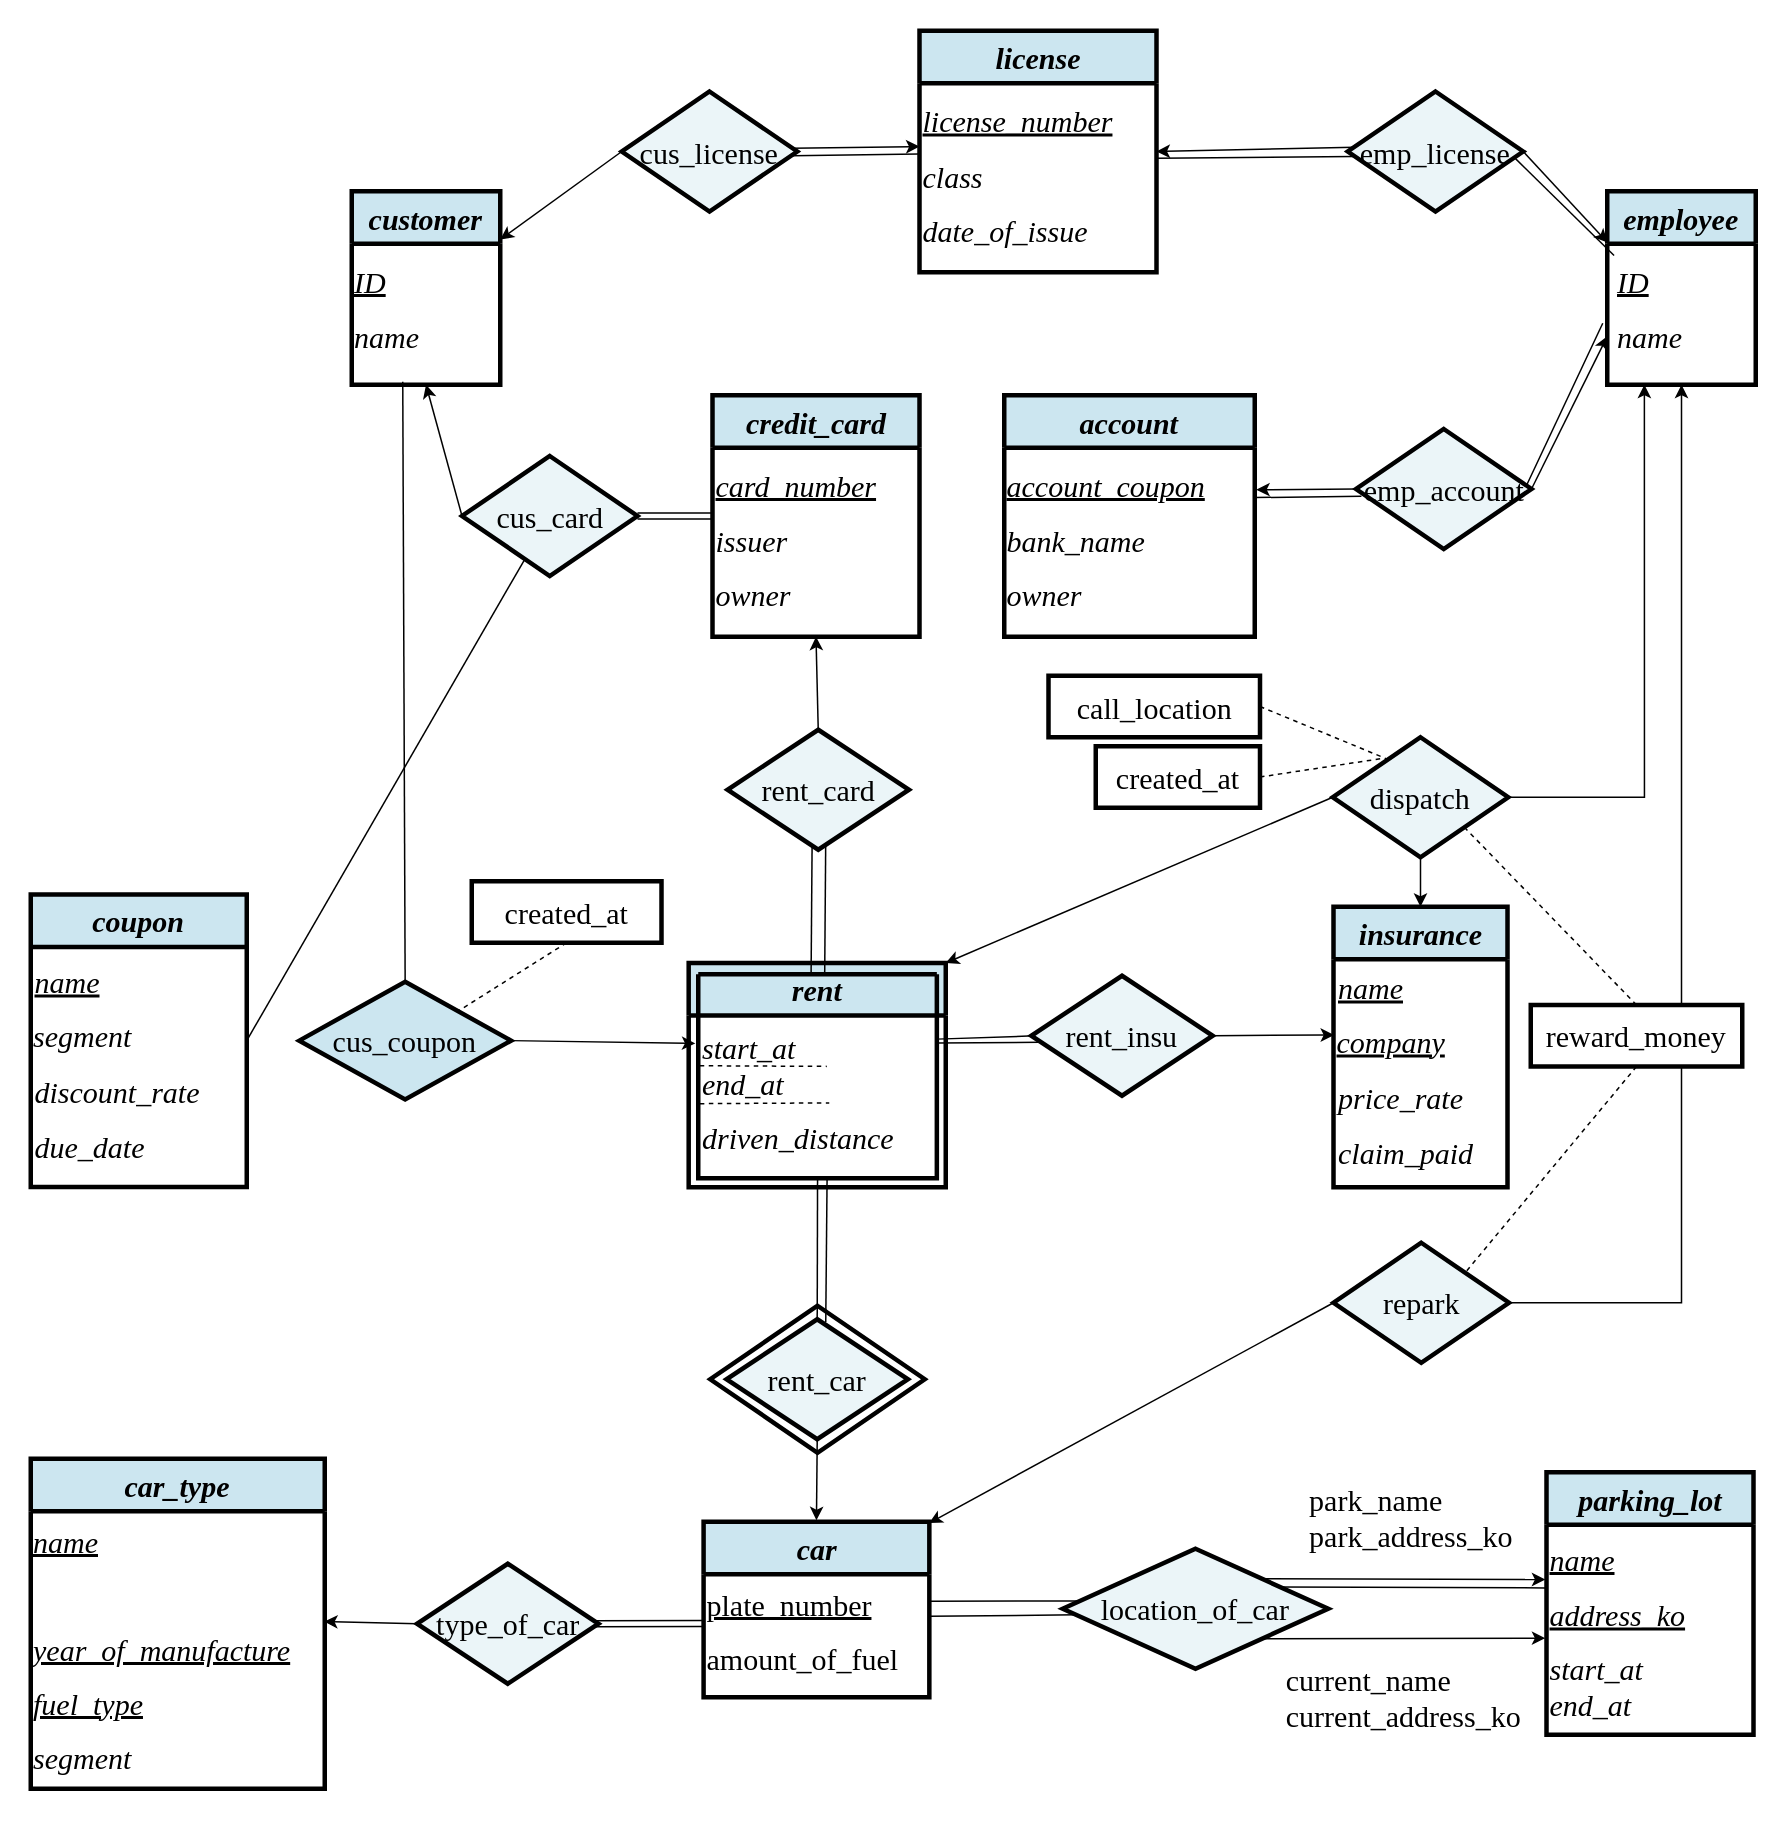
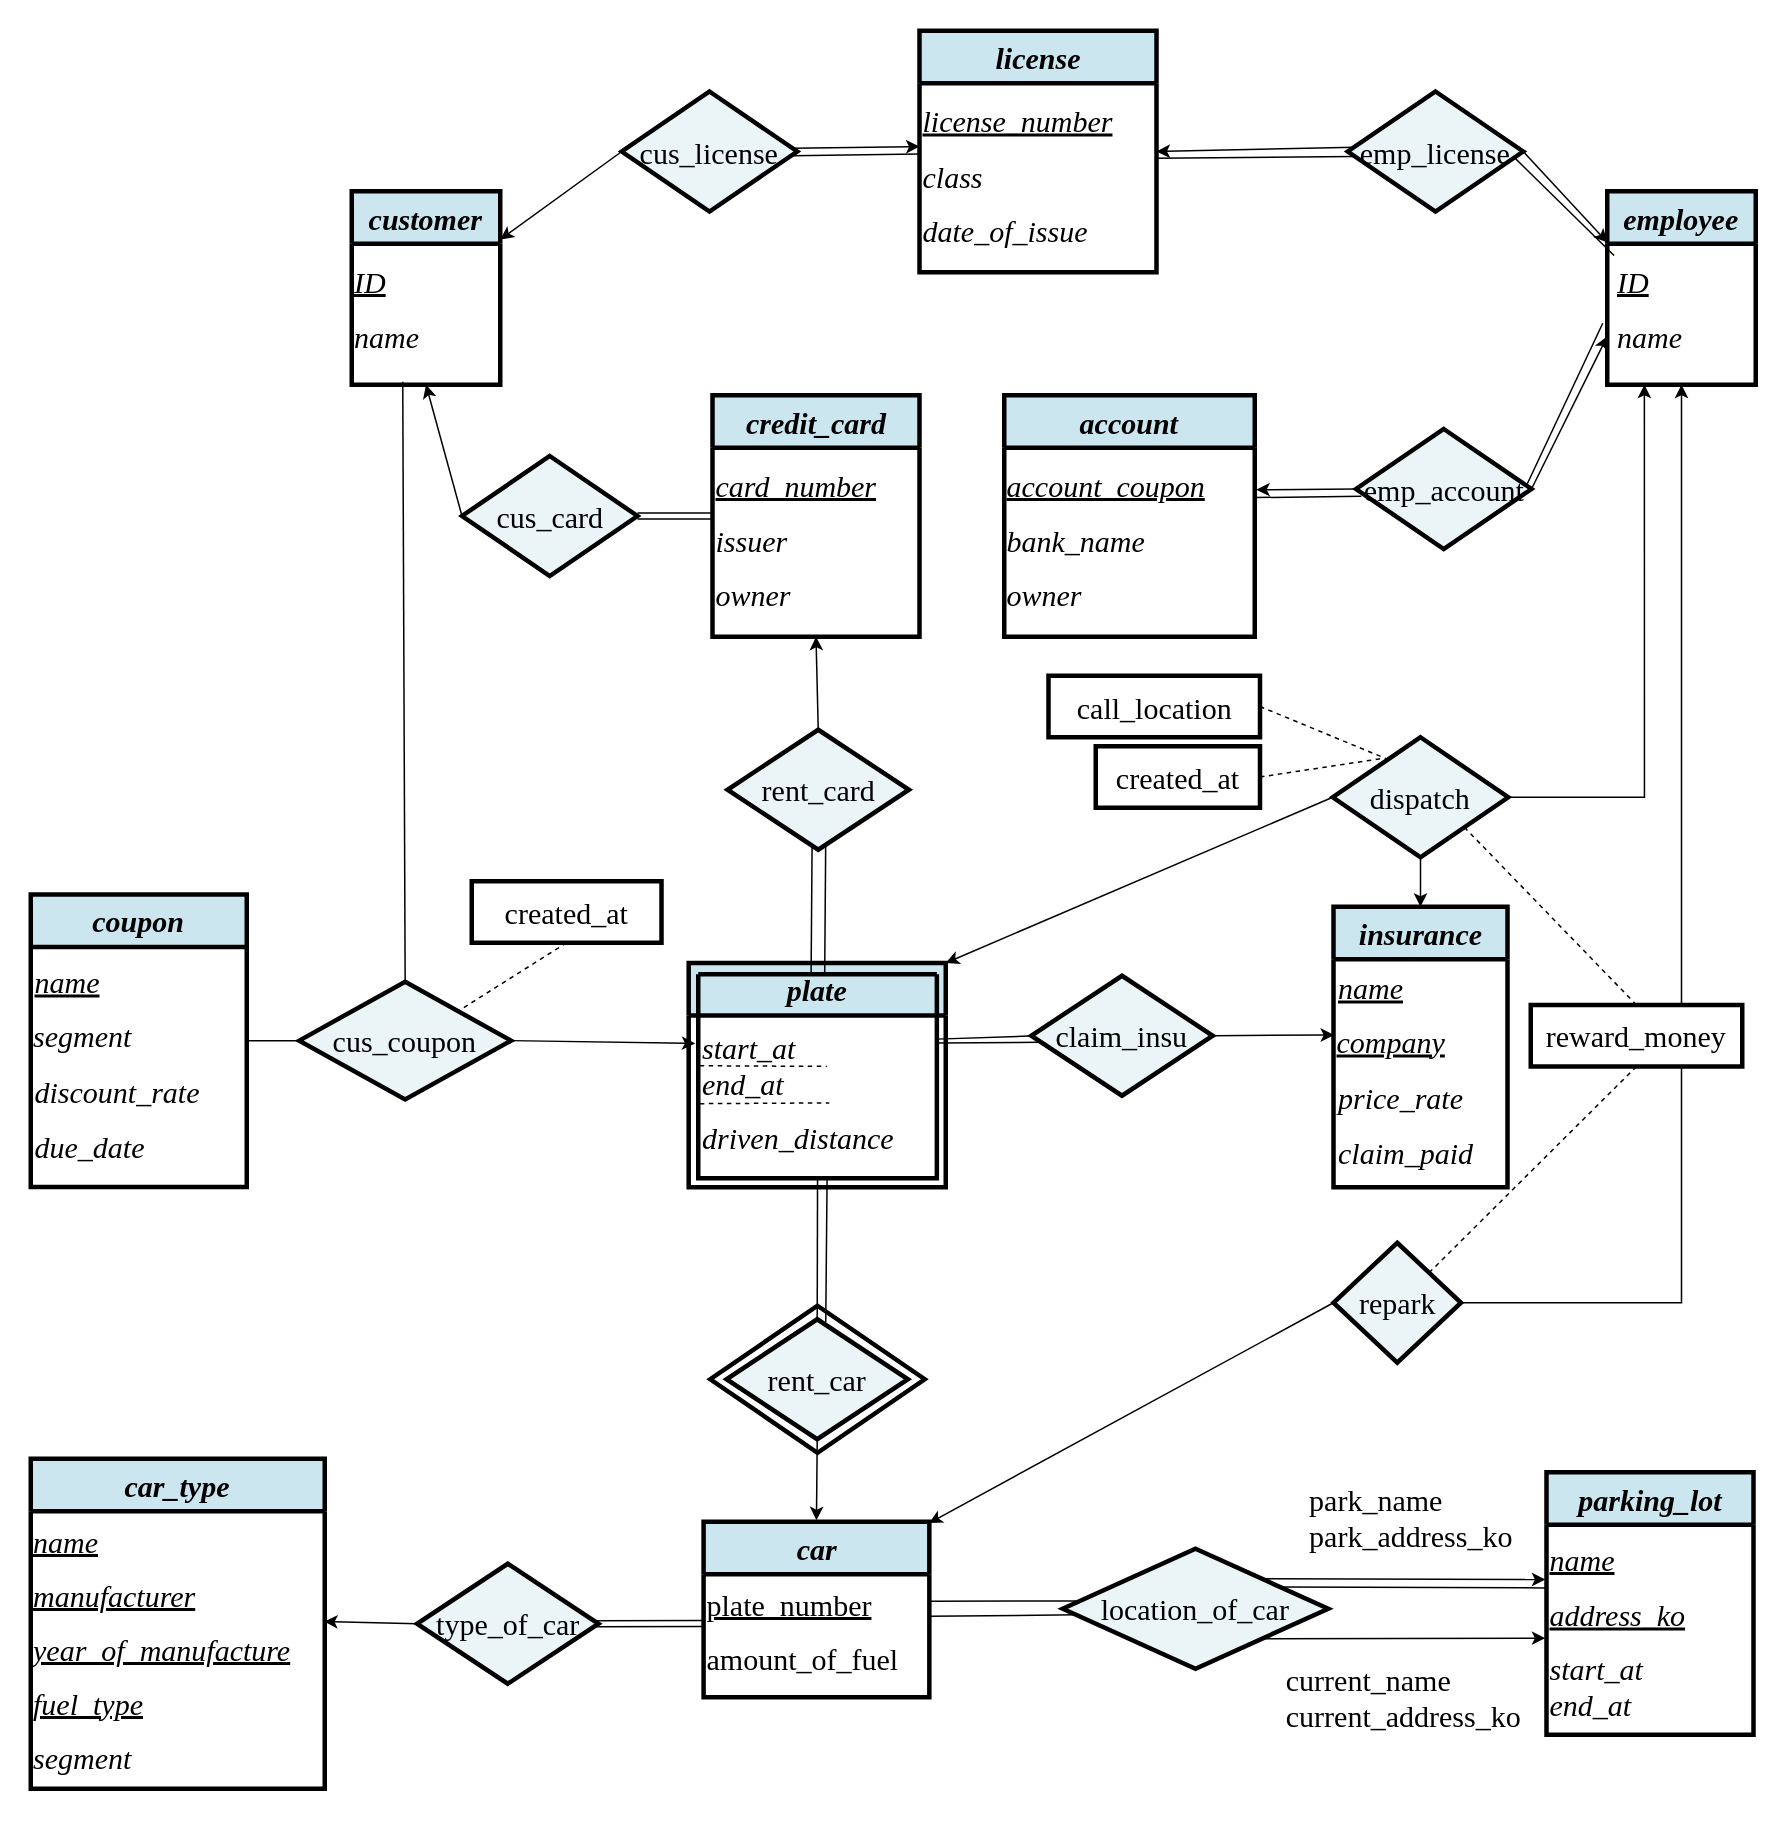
edge "cus_card" -- "coupon": now "cus_coupon" -- "coupon"
node "rent": label "rent" -> "plate"
node "rent_insu": label "rent_insu" -> "claim_insu"
node "cus_coupon": fillcolor #cce6f0 -> #ebf5f8
node "repark": size 176x120 -> 128x120
node "manufacturer": added
